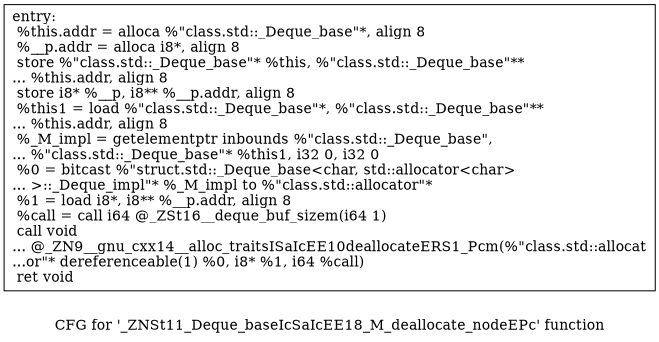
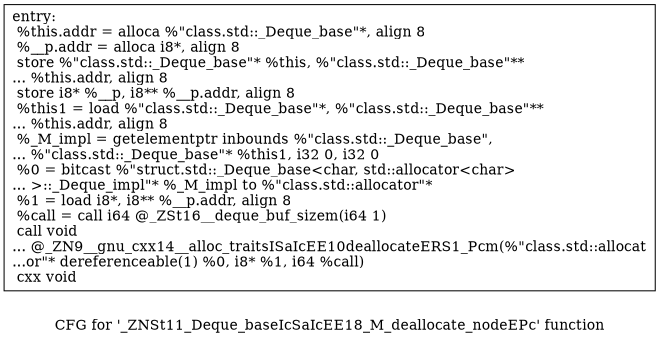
node "entry:": text "ret void" -> "cxx void"
